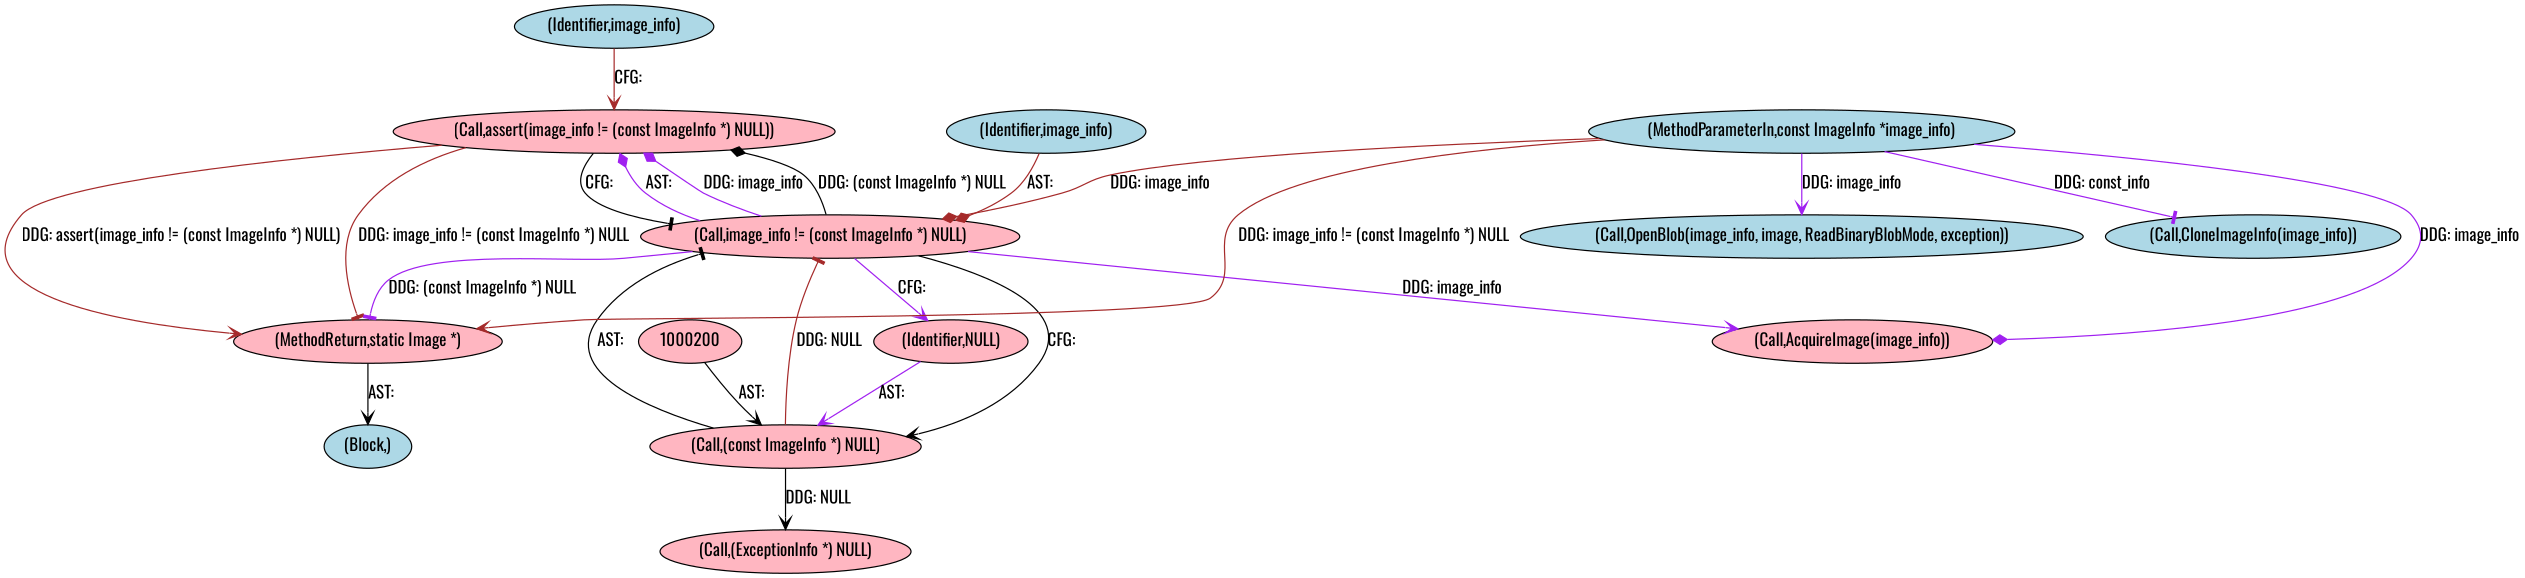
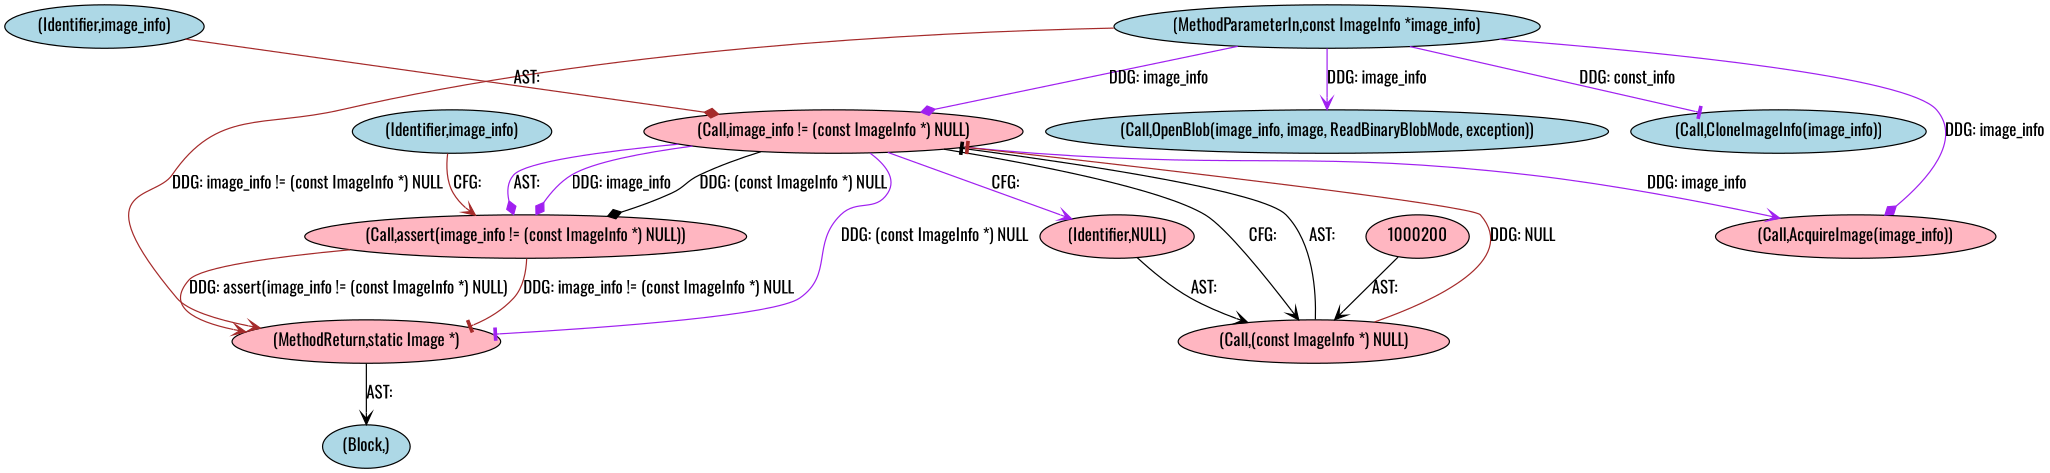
edge "(MethodParameterIn,const ImageInfo *image_info)" -> "(Call,image_info != (const ImageInfo *) NULL)": color brown -> purple
edge "(Call,assert(image_info != (const ImageInfo *) NULL))" -> "(Call,image_info != (const ImageInfo *) NULL)": removed, label "CFG:"
edge "(Identifier,NULL)" -> "(Call,(const ImageInfo *) NULL)": color purple -> black
node "(Call,(ExceptionInfo *) NULL)": removed
